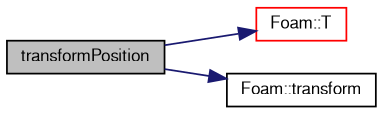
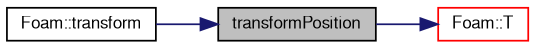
edge "transformPosition" -> "Foam::transform": reversed
